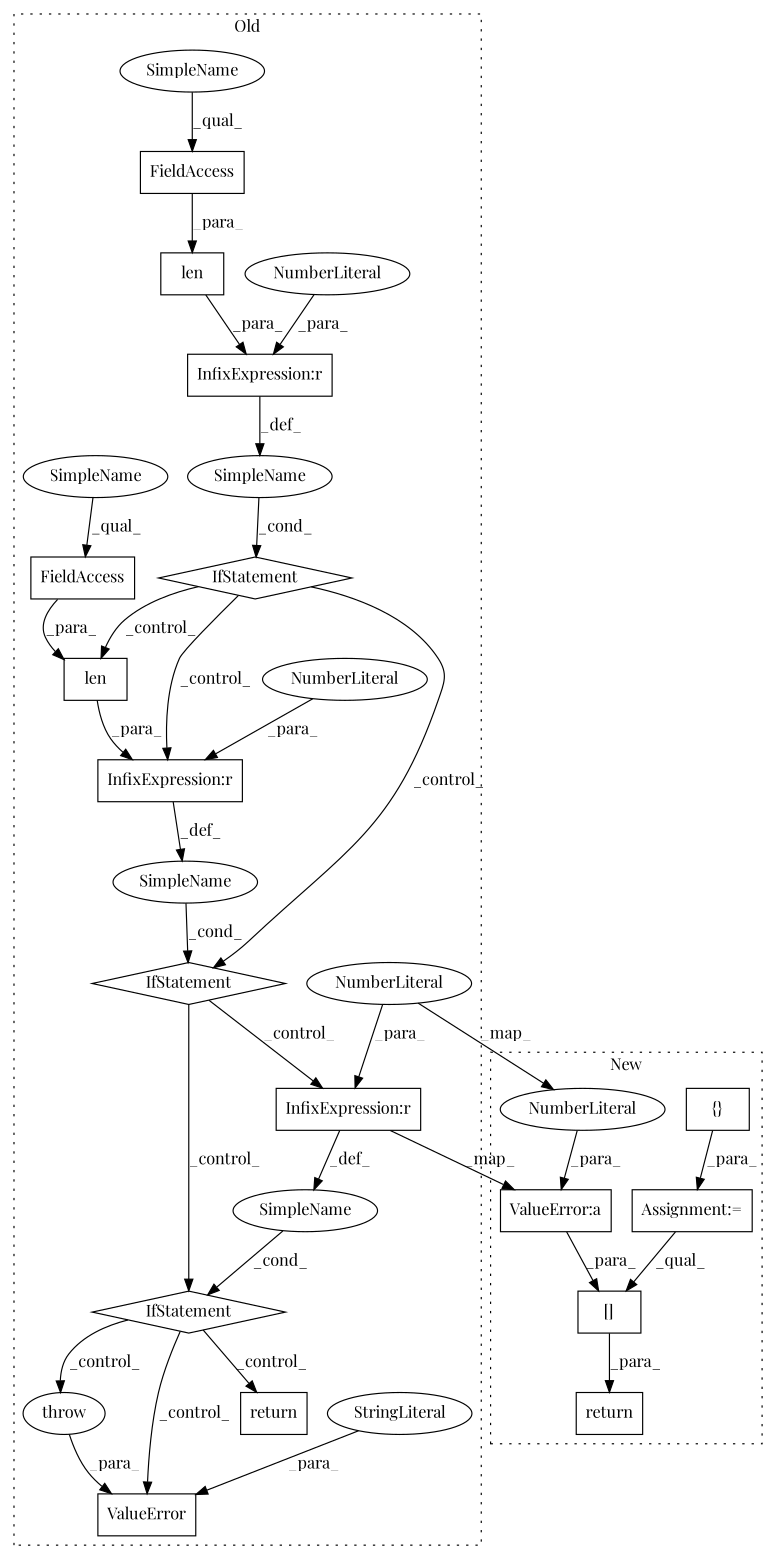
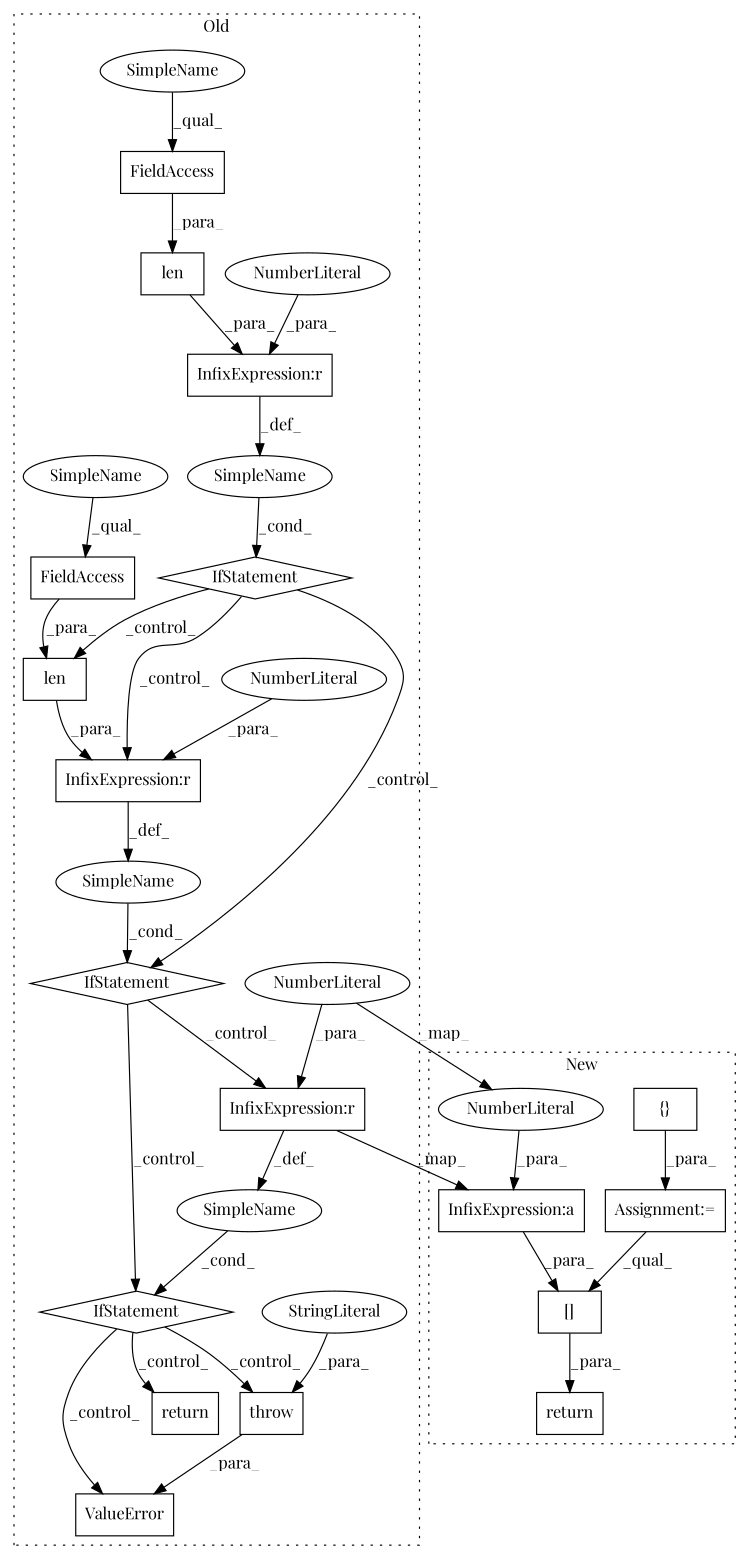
node "ValueError:a": label "ValueError:a" -> "InfixExpression:a"
node "throw": shape ellipse -> box
edge "StringLiteral" -> "ValueError": now "StringLiteral" -> "throw"
